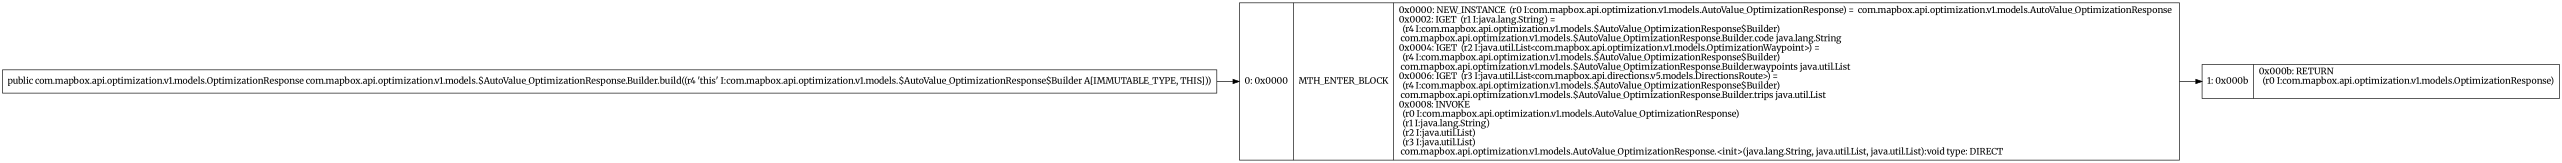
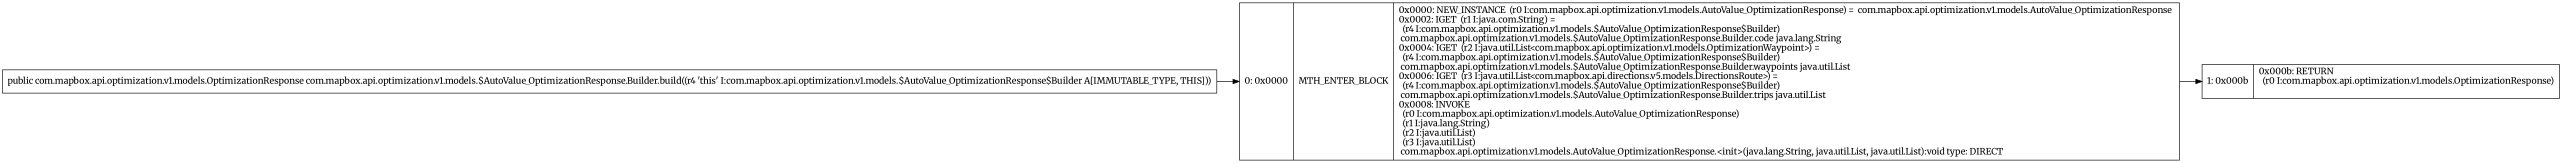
node "0: 0x0000": text "0x0002: IGET  (r1 I:java.lang.String) =" -> "0x0002: IGET  (r1 I:java.com.String) ="
